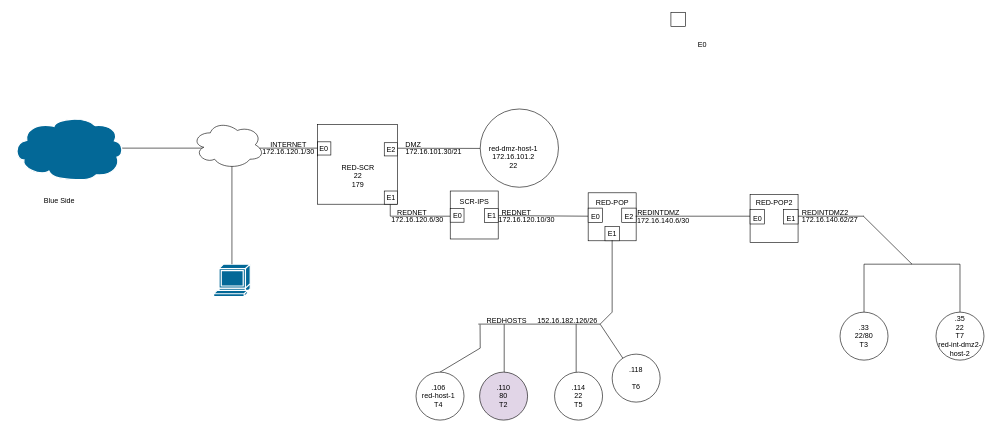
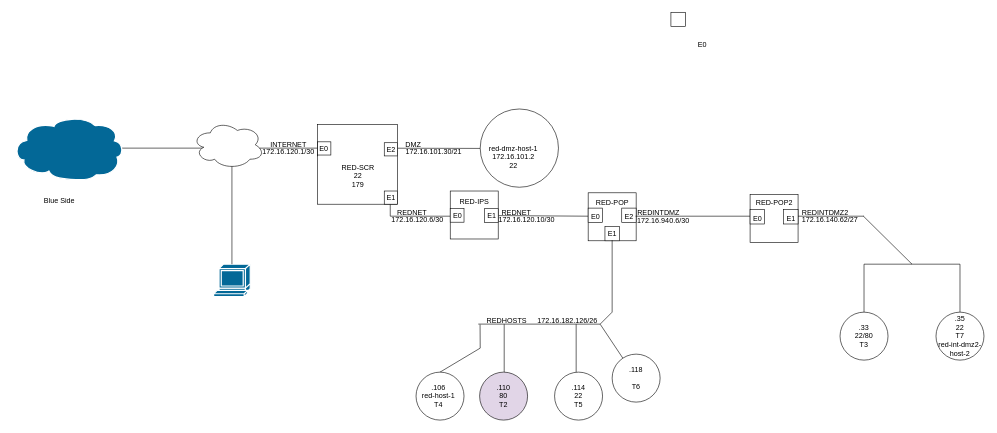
node "SCR-IPS": label "SCR-IPS" -> "RED-IPS"
node "172.16.140.6/30": label "172.16.140.6/30" -> "172.16.940.6/30"
node "152.16.182.126/26": label "152.16.182.126/26" -> "172.16.182.126/26"
